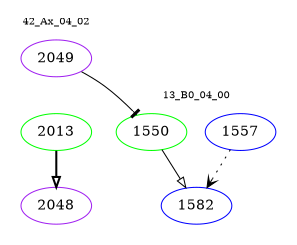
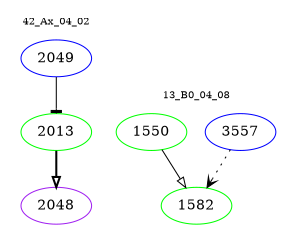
node "2049": color purple -> blue
edge "2049" -> "1550": now "2049" -> "2013"
cluster "13_B0_04_00": label "13_B0_04_00" -> "13_B0_04_08"
node "1557": label "1557" -> "3557"
node "1582": color blue -> green
